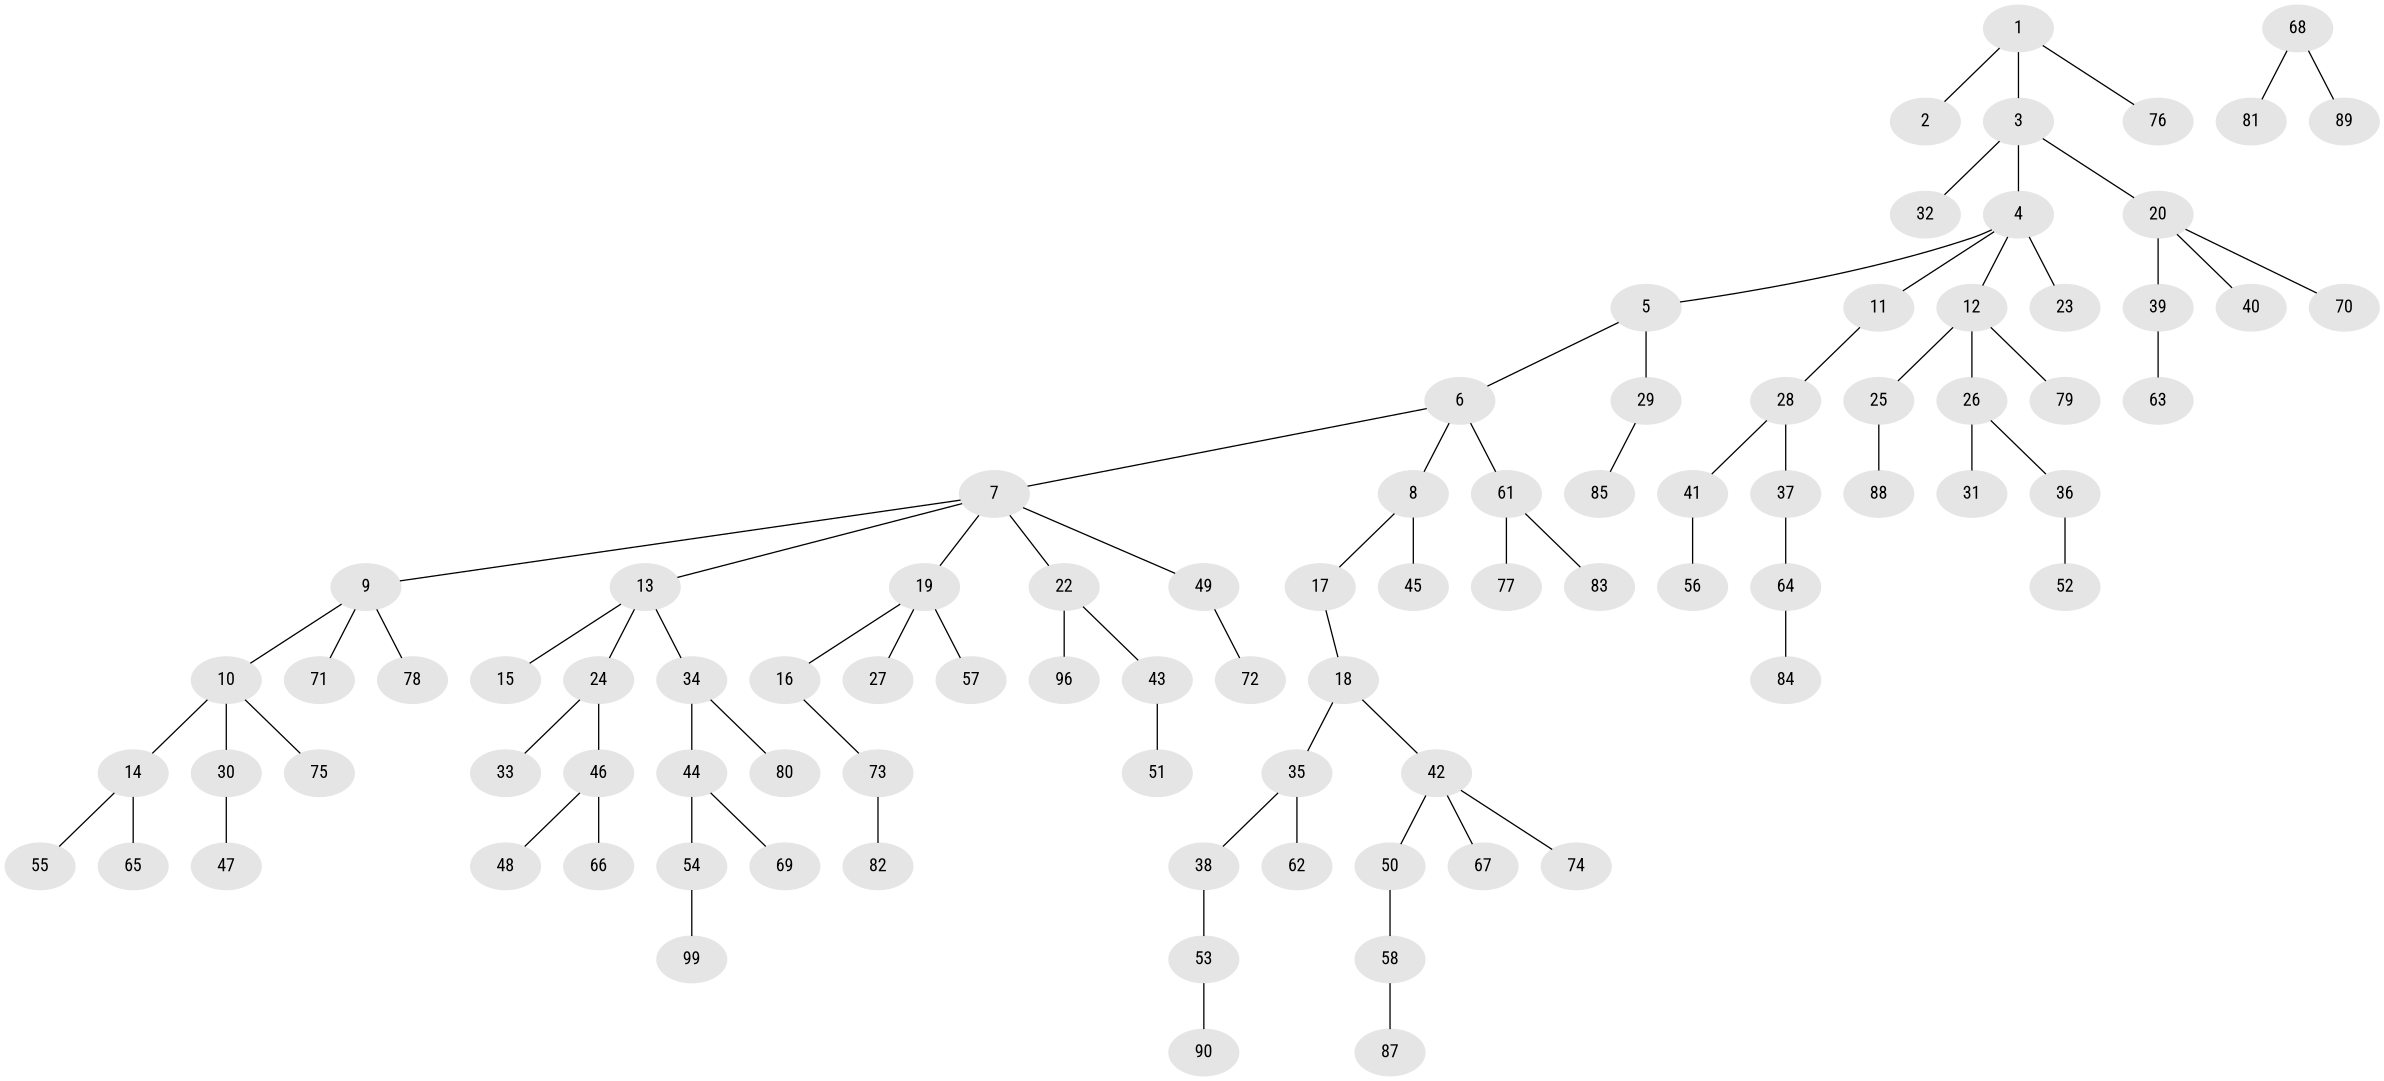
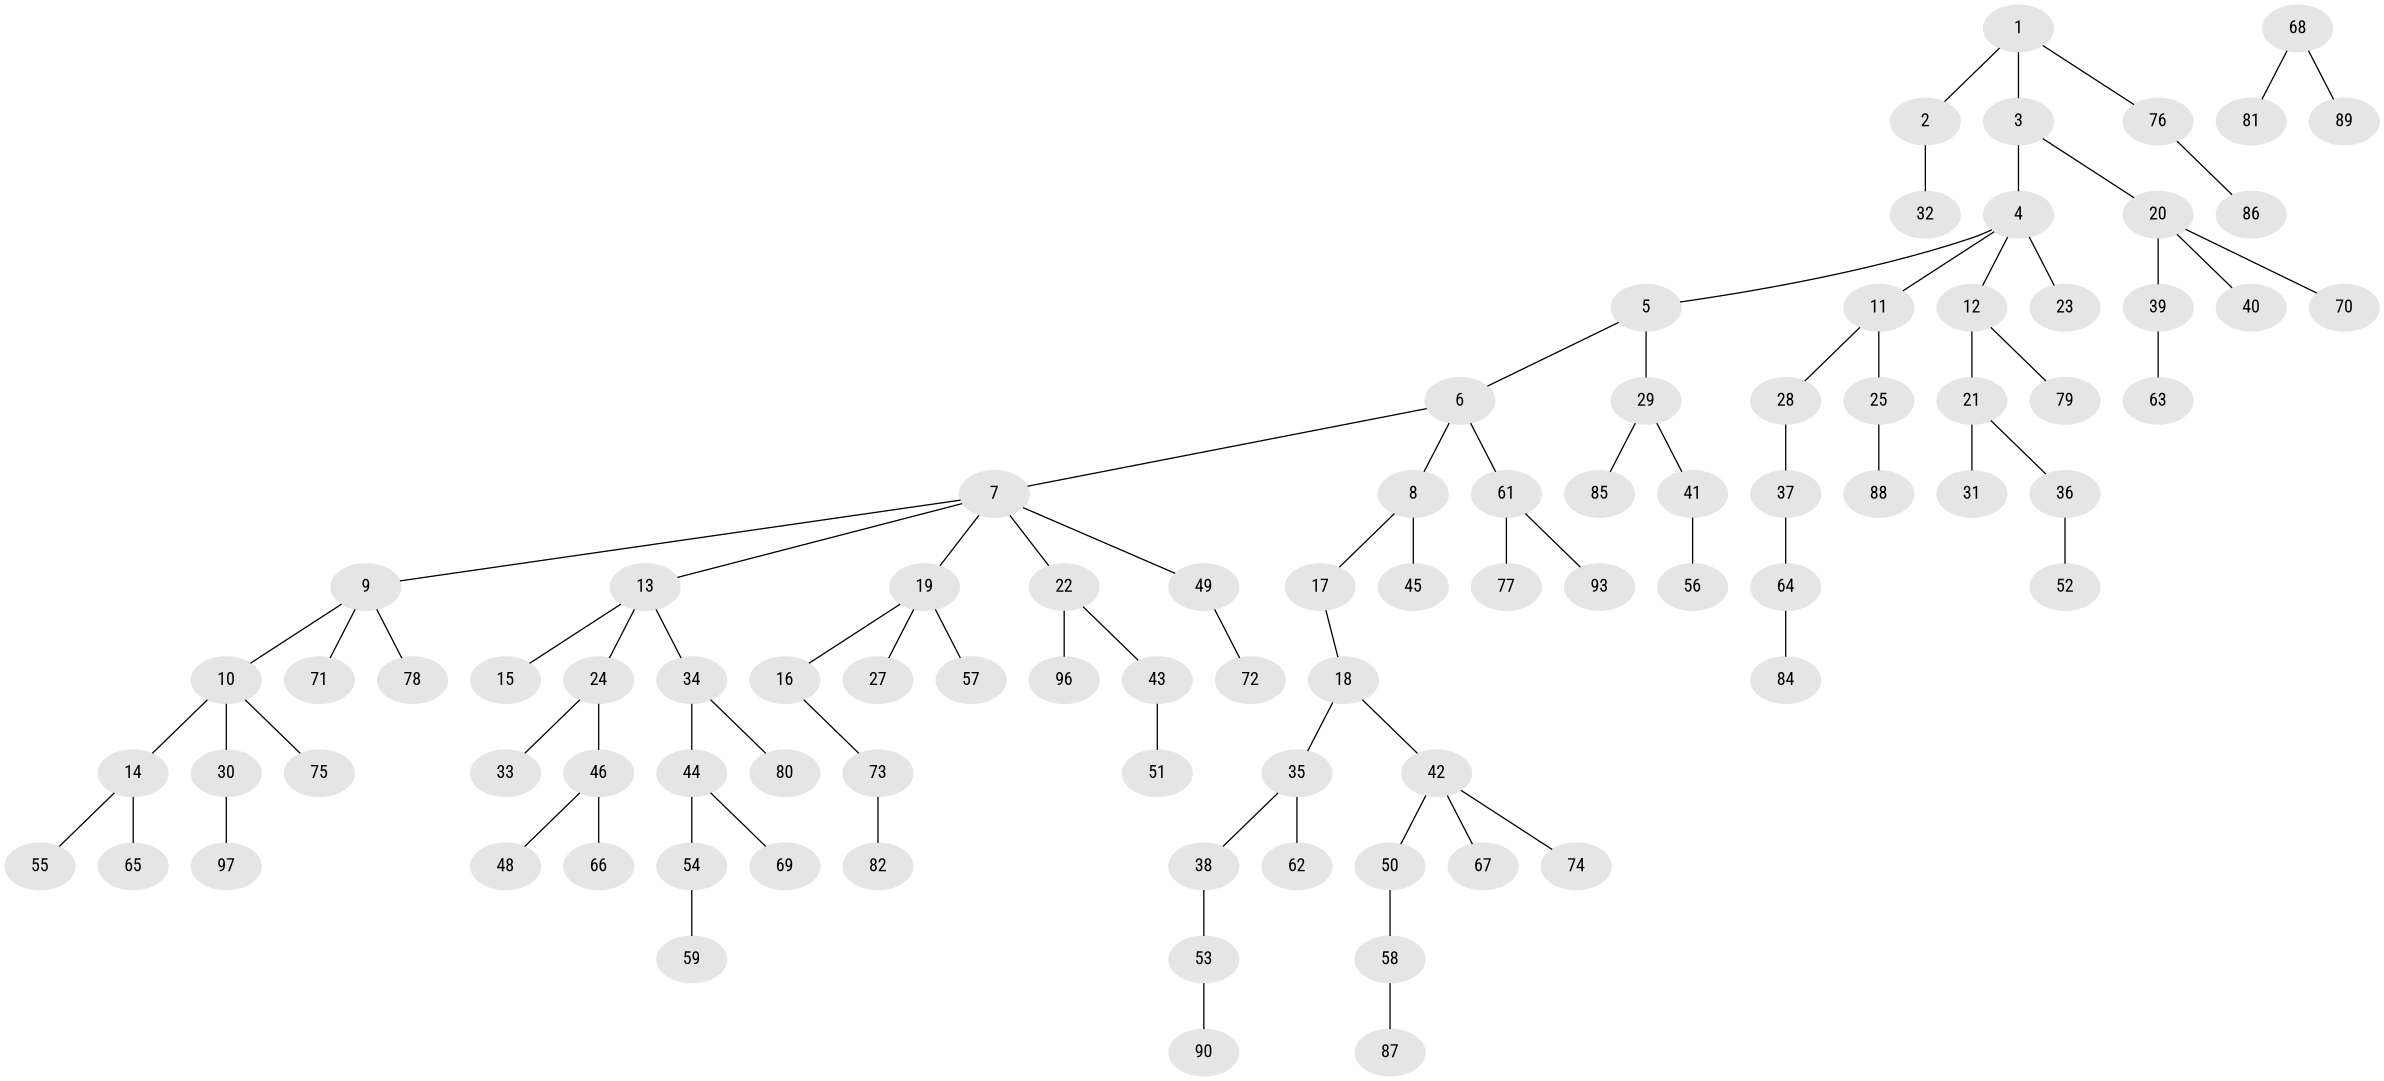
edge "3" -- "32": now "2" -- "32"
node "86": added
edge "12" -- "25": now "11" -- "25"
node "26": label "26" -> "21"
edge "28" -- "41": now "29" -- "41"
node "83": label "83" -> "93"
node "47": label "47" -> "97"
node "99": label "99" -> "59"
